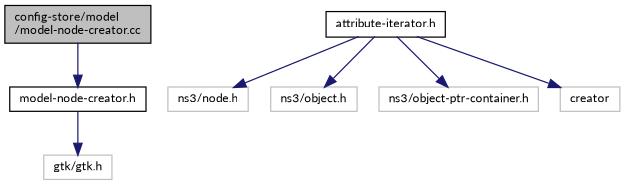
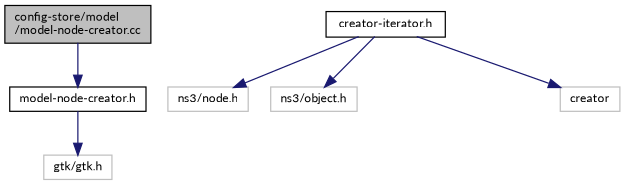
node "attribute-iterator.h": label "attribute-iterator.h" -> "creator-iterator.h"
node "ns3/object-ptr-container.h": removed
